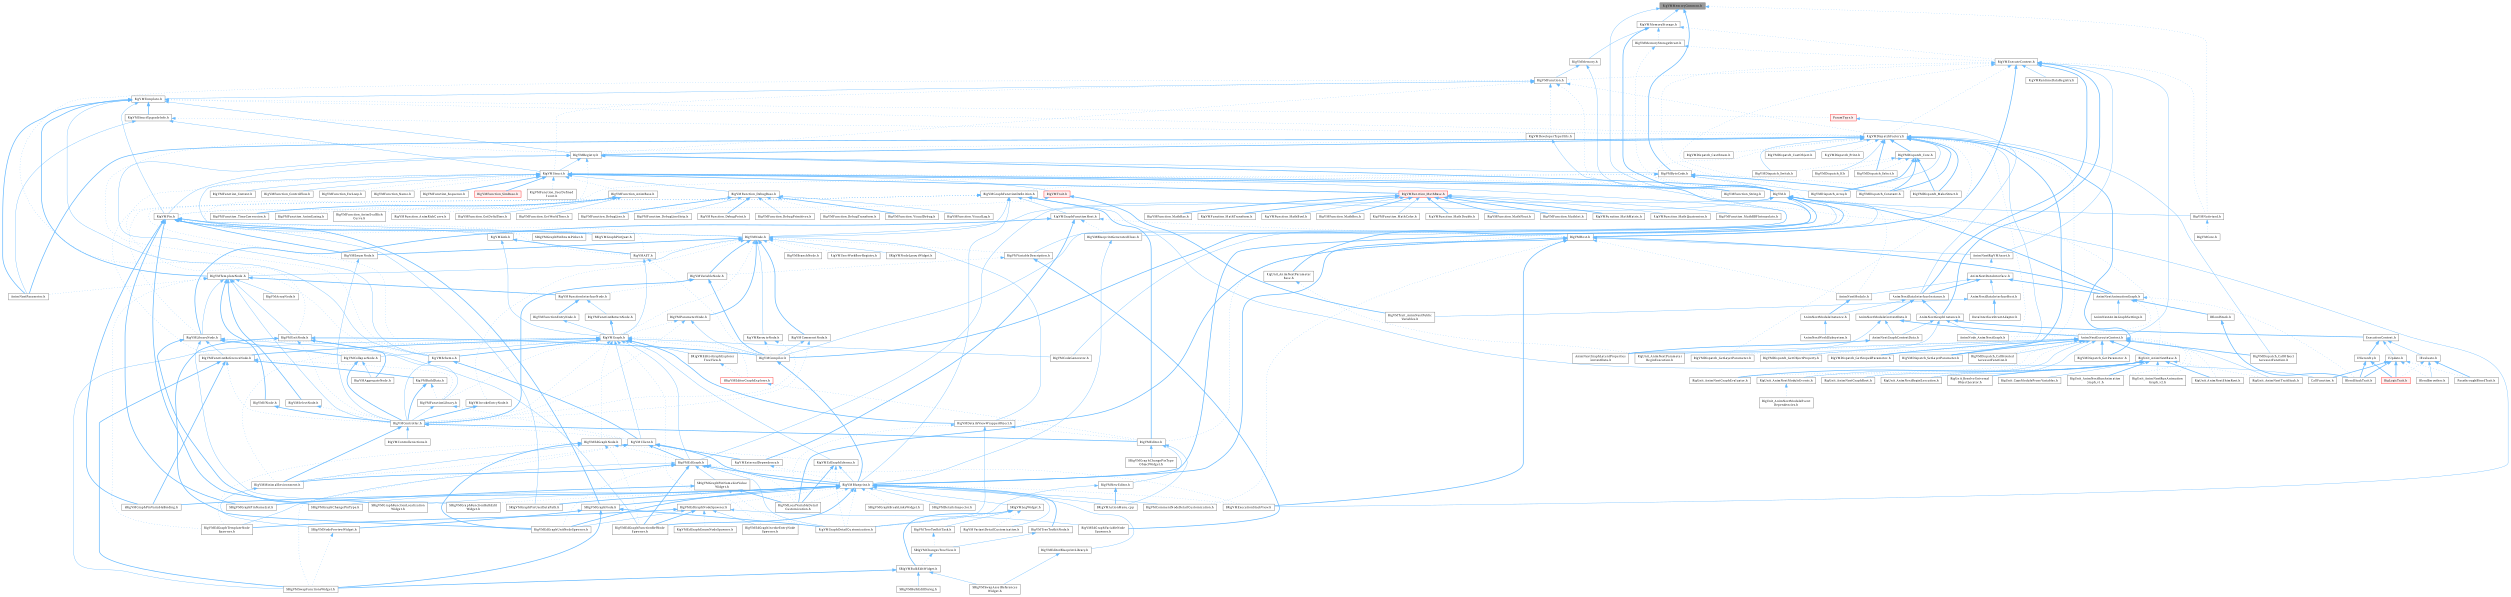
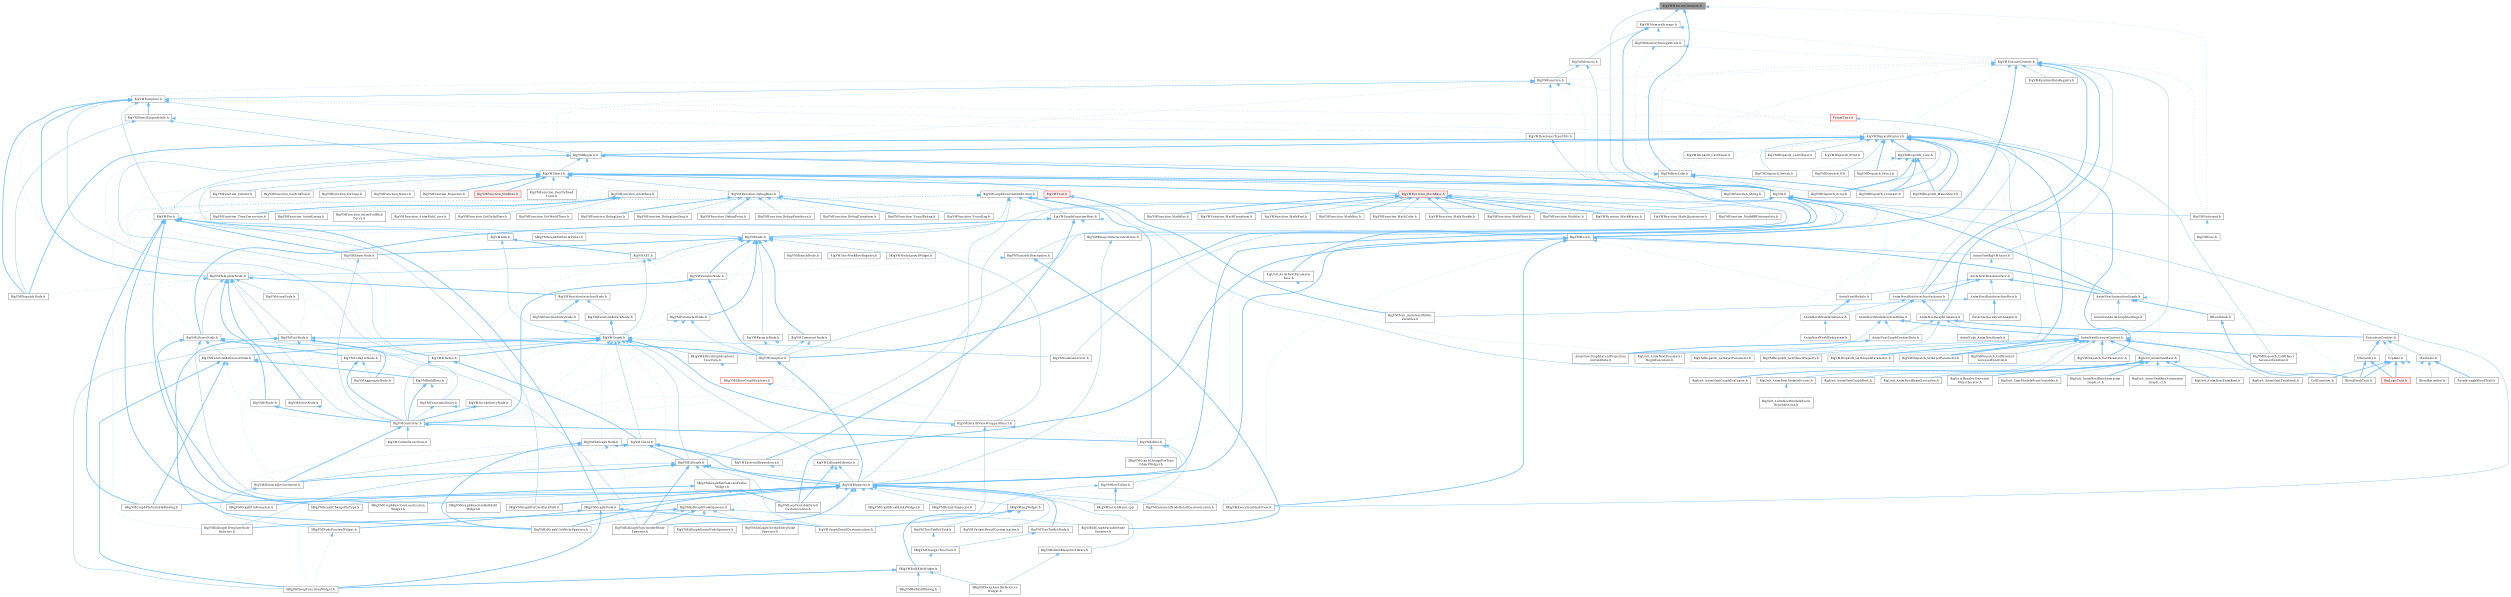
node "SRigVMGraphPinQuat.h": removed
node "AnimNextParameter.h": label "AnimNextParameter.h" -> "RigVMDispatchNode.h"
